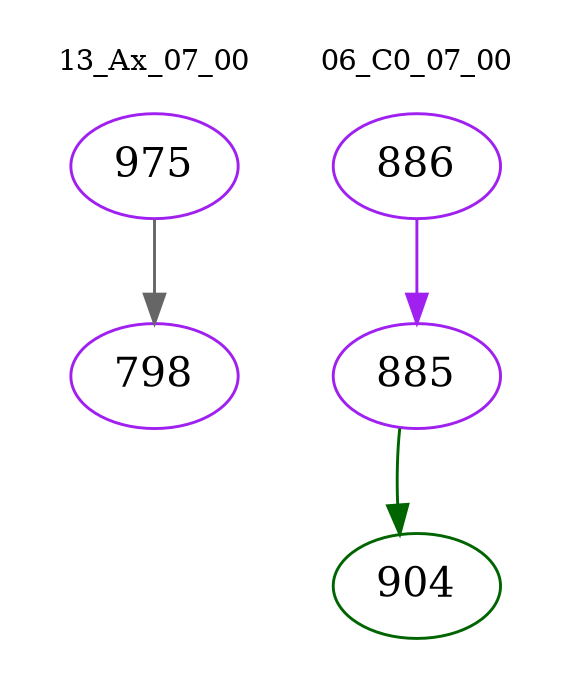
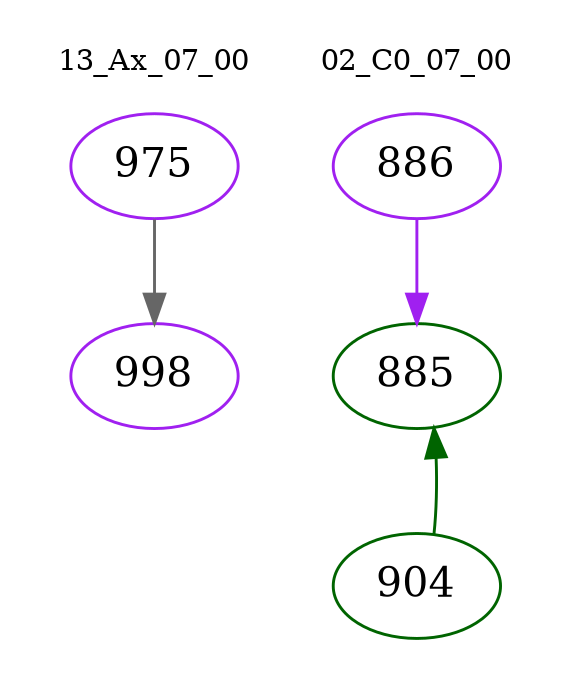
cluster "06_C0_07_00": label "06_C0_07_00" -> "02_C0_07_00"
node "798": label "798" -> "998"
node "885": color purple -> darkgreen
edge "885" -> "904": reversed
